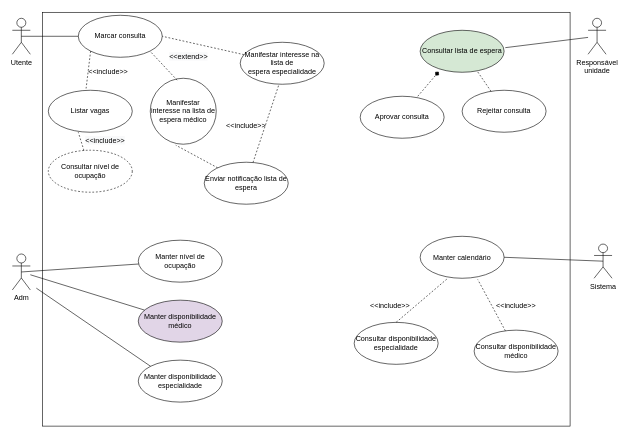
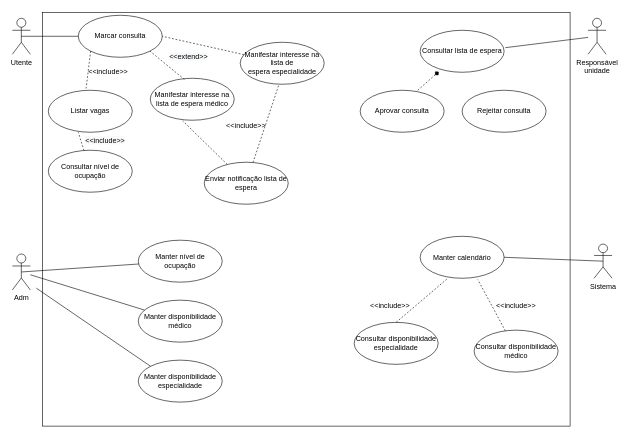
node "Consultar lista de espera": fillcolor #d5e8d4 -> #ffffff
edge "Consultar lista de espera" -- "Rejeitar consulta": removed
node "Manifestar interesse na lista de espera médico": size 66x66 -> 84x42
node "Aprovar consulta": moved (402, 117) -> (402, 111)
node "Consultar nível de ocupação": style dashed -> solid
node "Manter disponibilidade médico": fillcolor #e1d5e7 -> #ffffff
